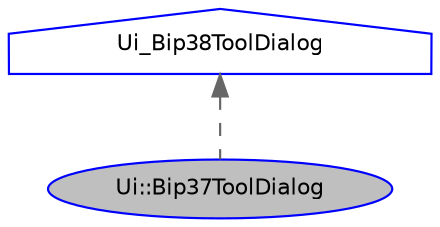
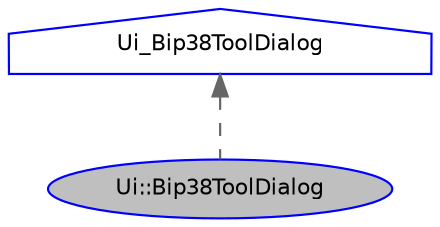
node "Ui::Bip37ToolDialog": label "Ui::Bip37ToolDialog" -> "Ui::Bip38ToolDialog"
